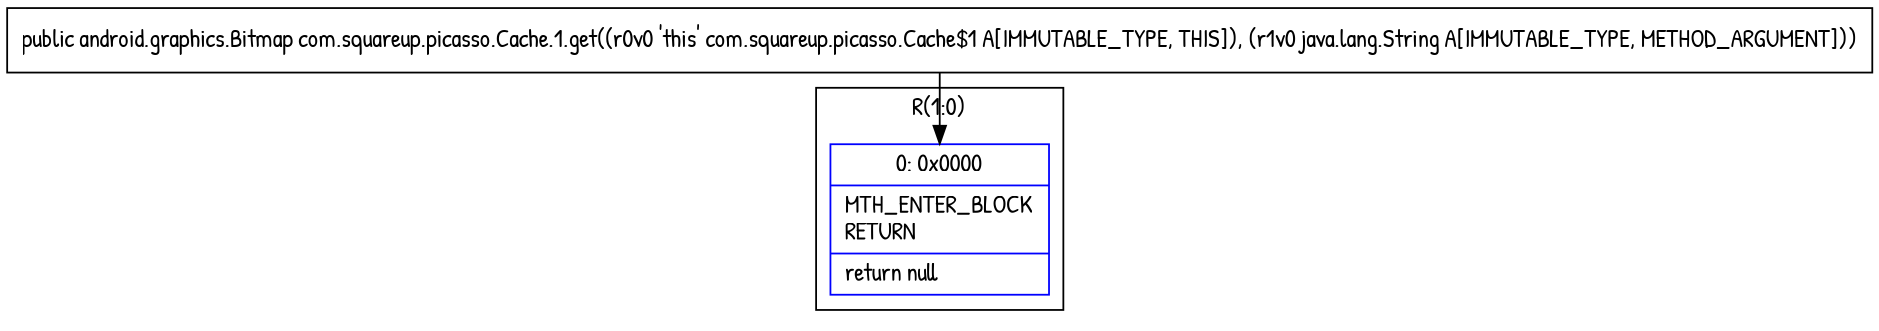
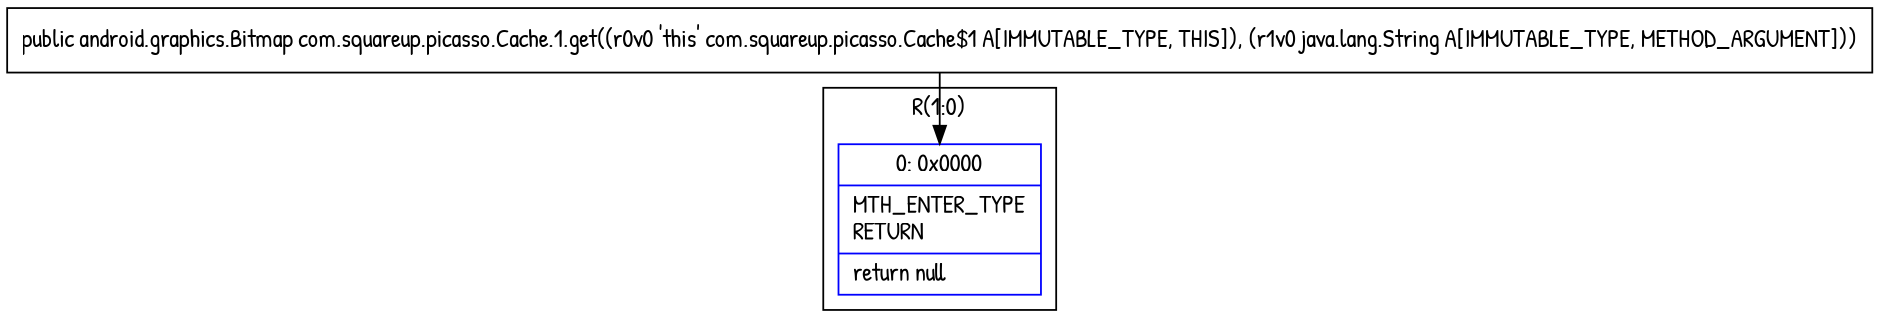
node "0: 0x0000": text "MTH_ENTER_BLOCK" -> "MTH_ENTER_TYPE"
